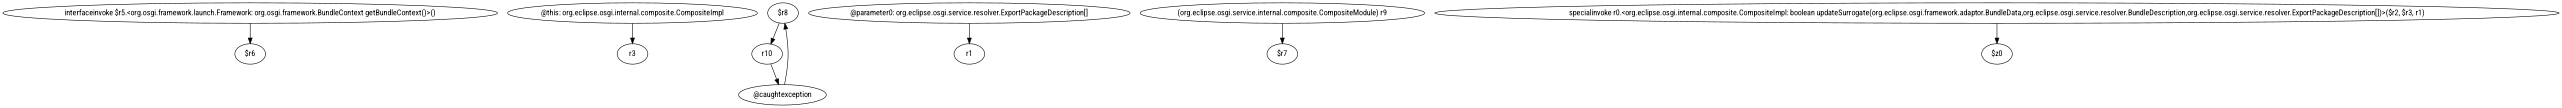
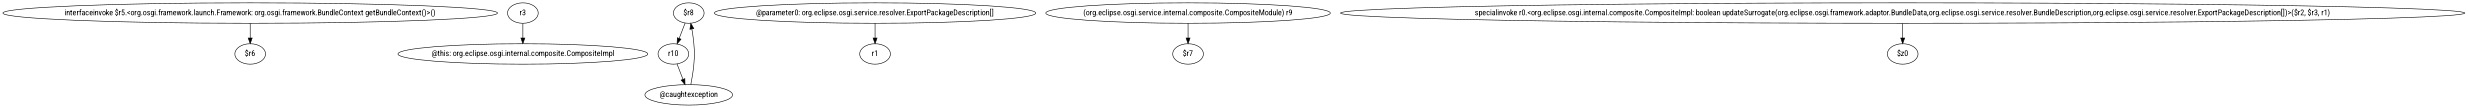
edge "@this: org.eclipse.osgi.internal.composite.CompositeImpl" -> "r3": reversed
